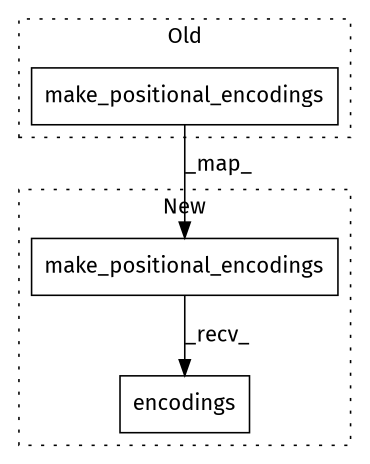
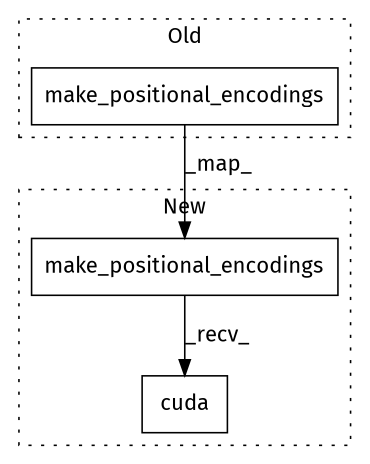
node "encodings": label "encodings" -> "cuda"
